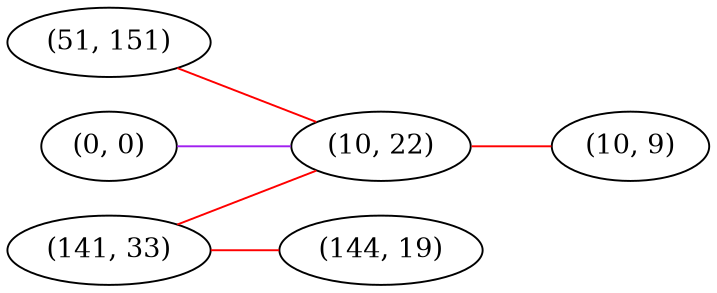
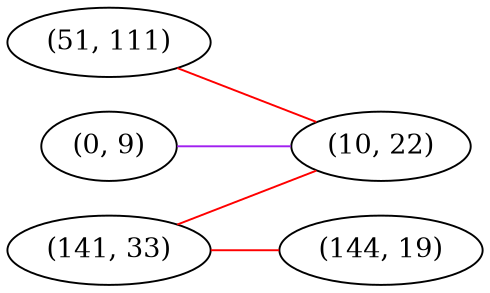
node "(51, 151)": label "(51, 151)" -> "(51, 111)"
node "(0, 0)": label "(0, 0)" -> "(0, 9)"
node "(10, 9)": removed
